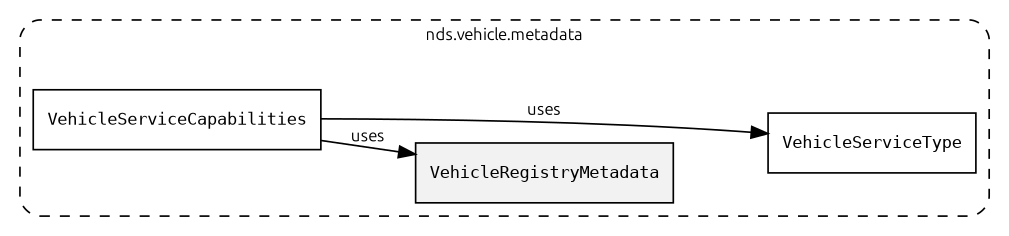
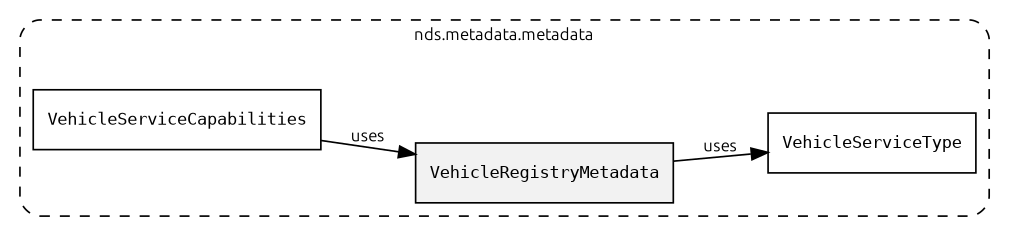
cluster "nds.vehicle.metadata": label "nds.vehicle.metadata" -> "nds.metadata.metadata"
edge "VehicleServiceCapabilities" -> "VehicleServiceType": now "VehicleRegistryMetadata" -> "VehicleServiceType"
